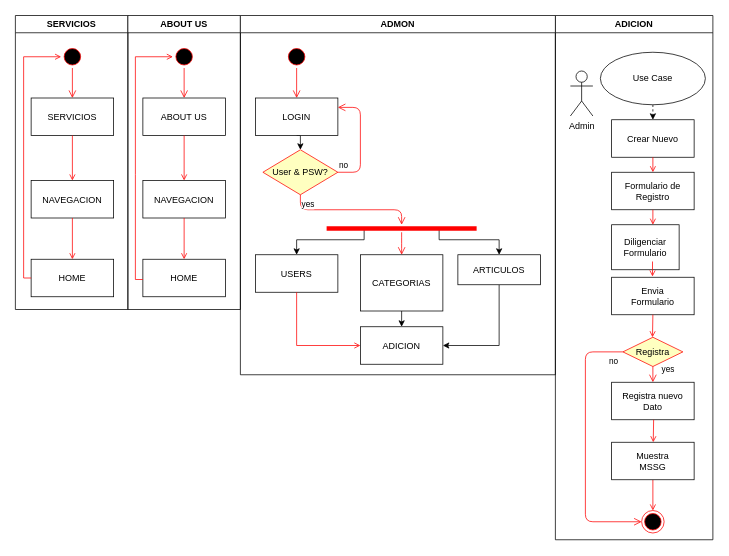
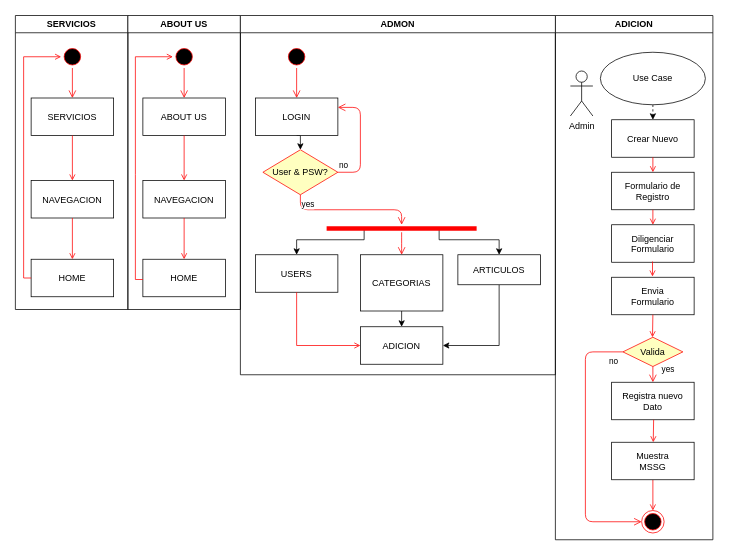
node "Diligenciar Formulario": size 68x45 -> 83x38
node "Registra": label "Registra" -> "Valida"
